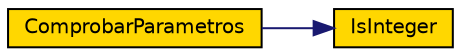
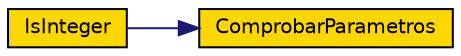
edge "ComprobarParametros" -> "IsInteger": reversed
